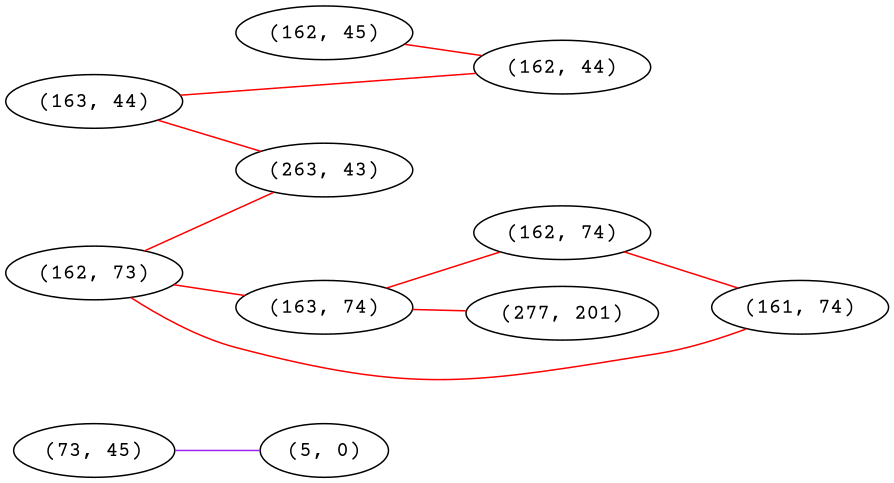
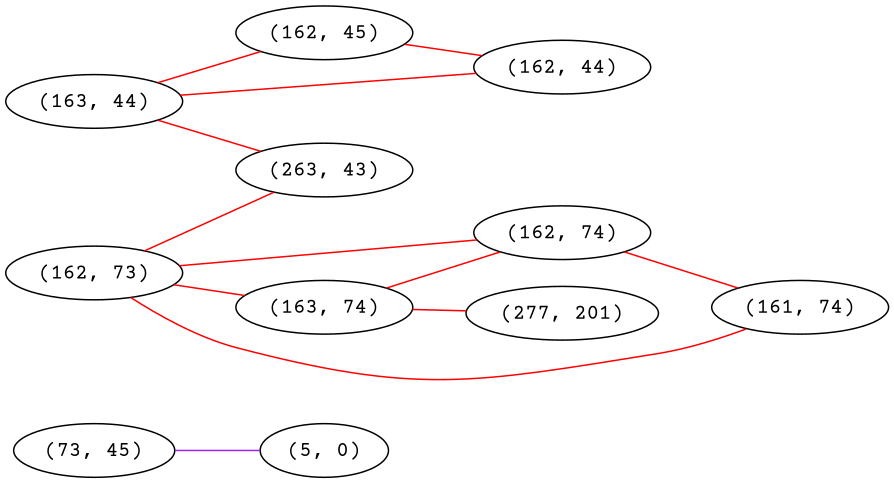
edge "(162, 45)" -- "(163, 44)": added
edge "(162, 74)" -- "(162, 73)": added
